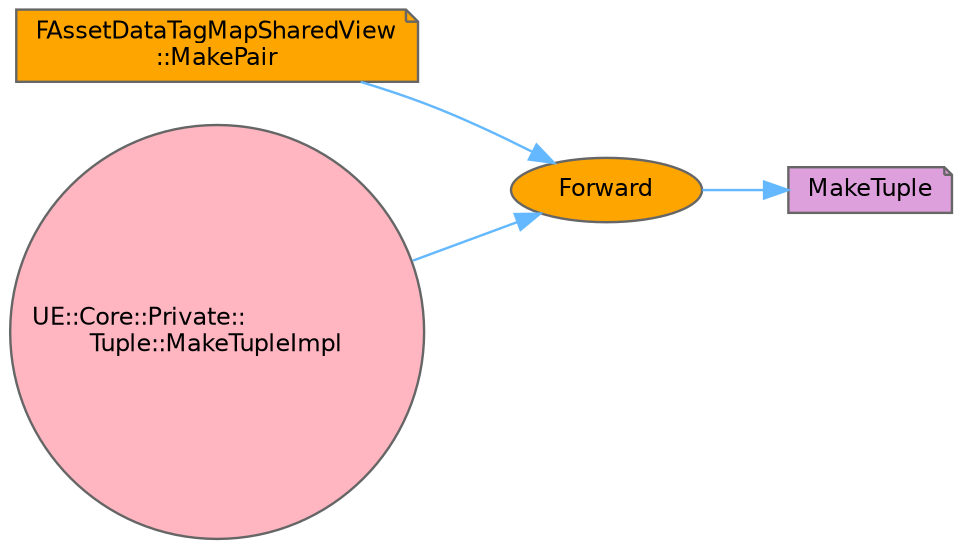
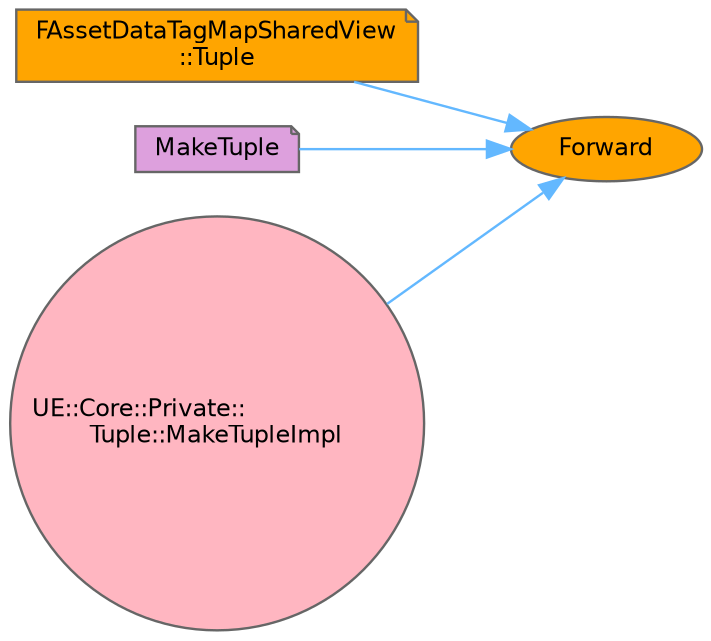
node "FAssetDataTagMapSharedView ::MakePair": label "FAssetDataTagMapSharedView ::MakePair" -> "FAssetDataTagMapSharedView ::Tuple"
edge "Forward" -> "MakeTuple": reversed
